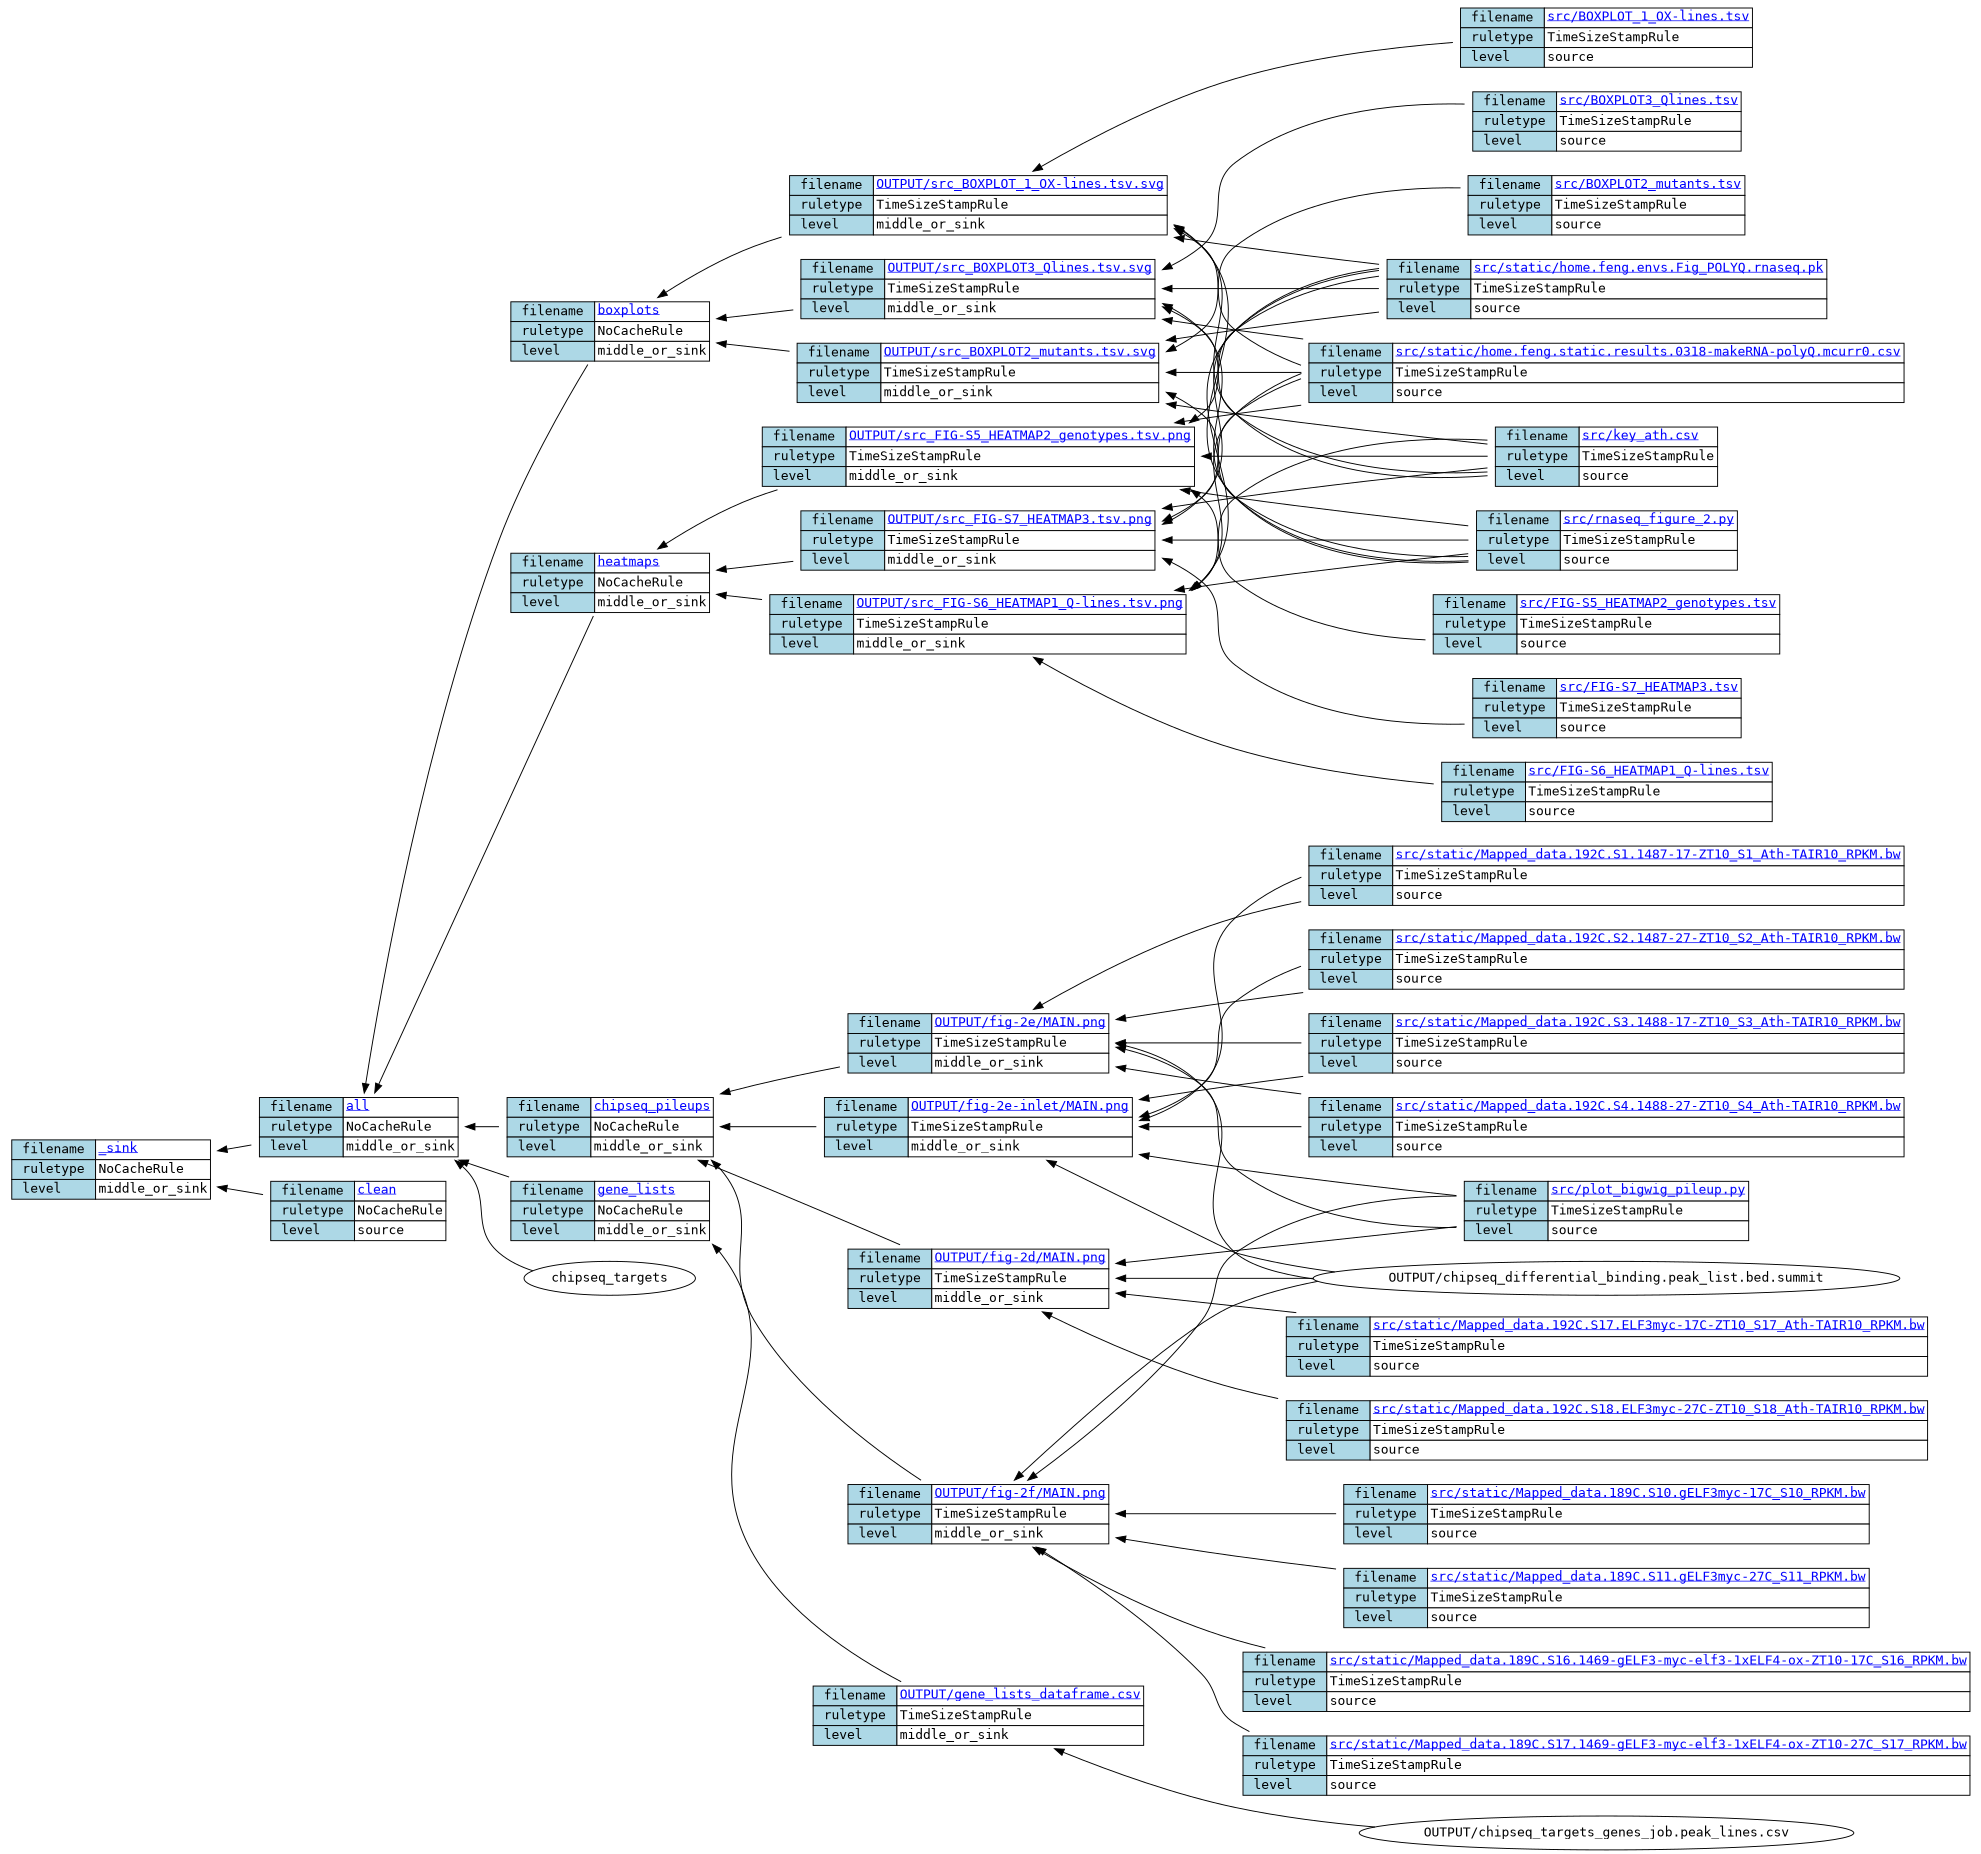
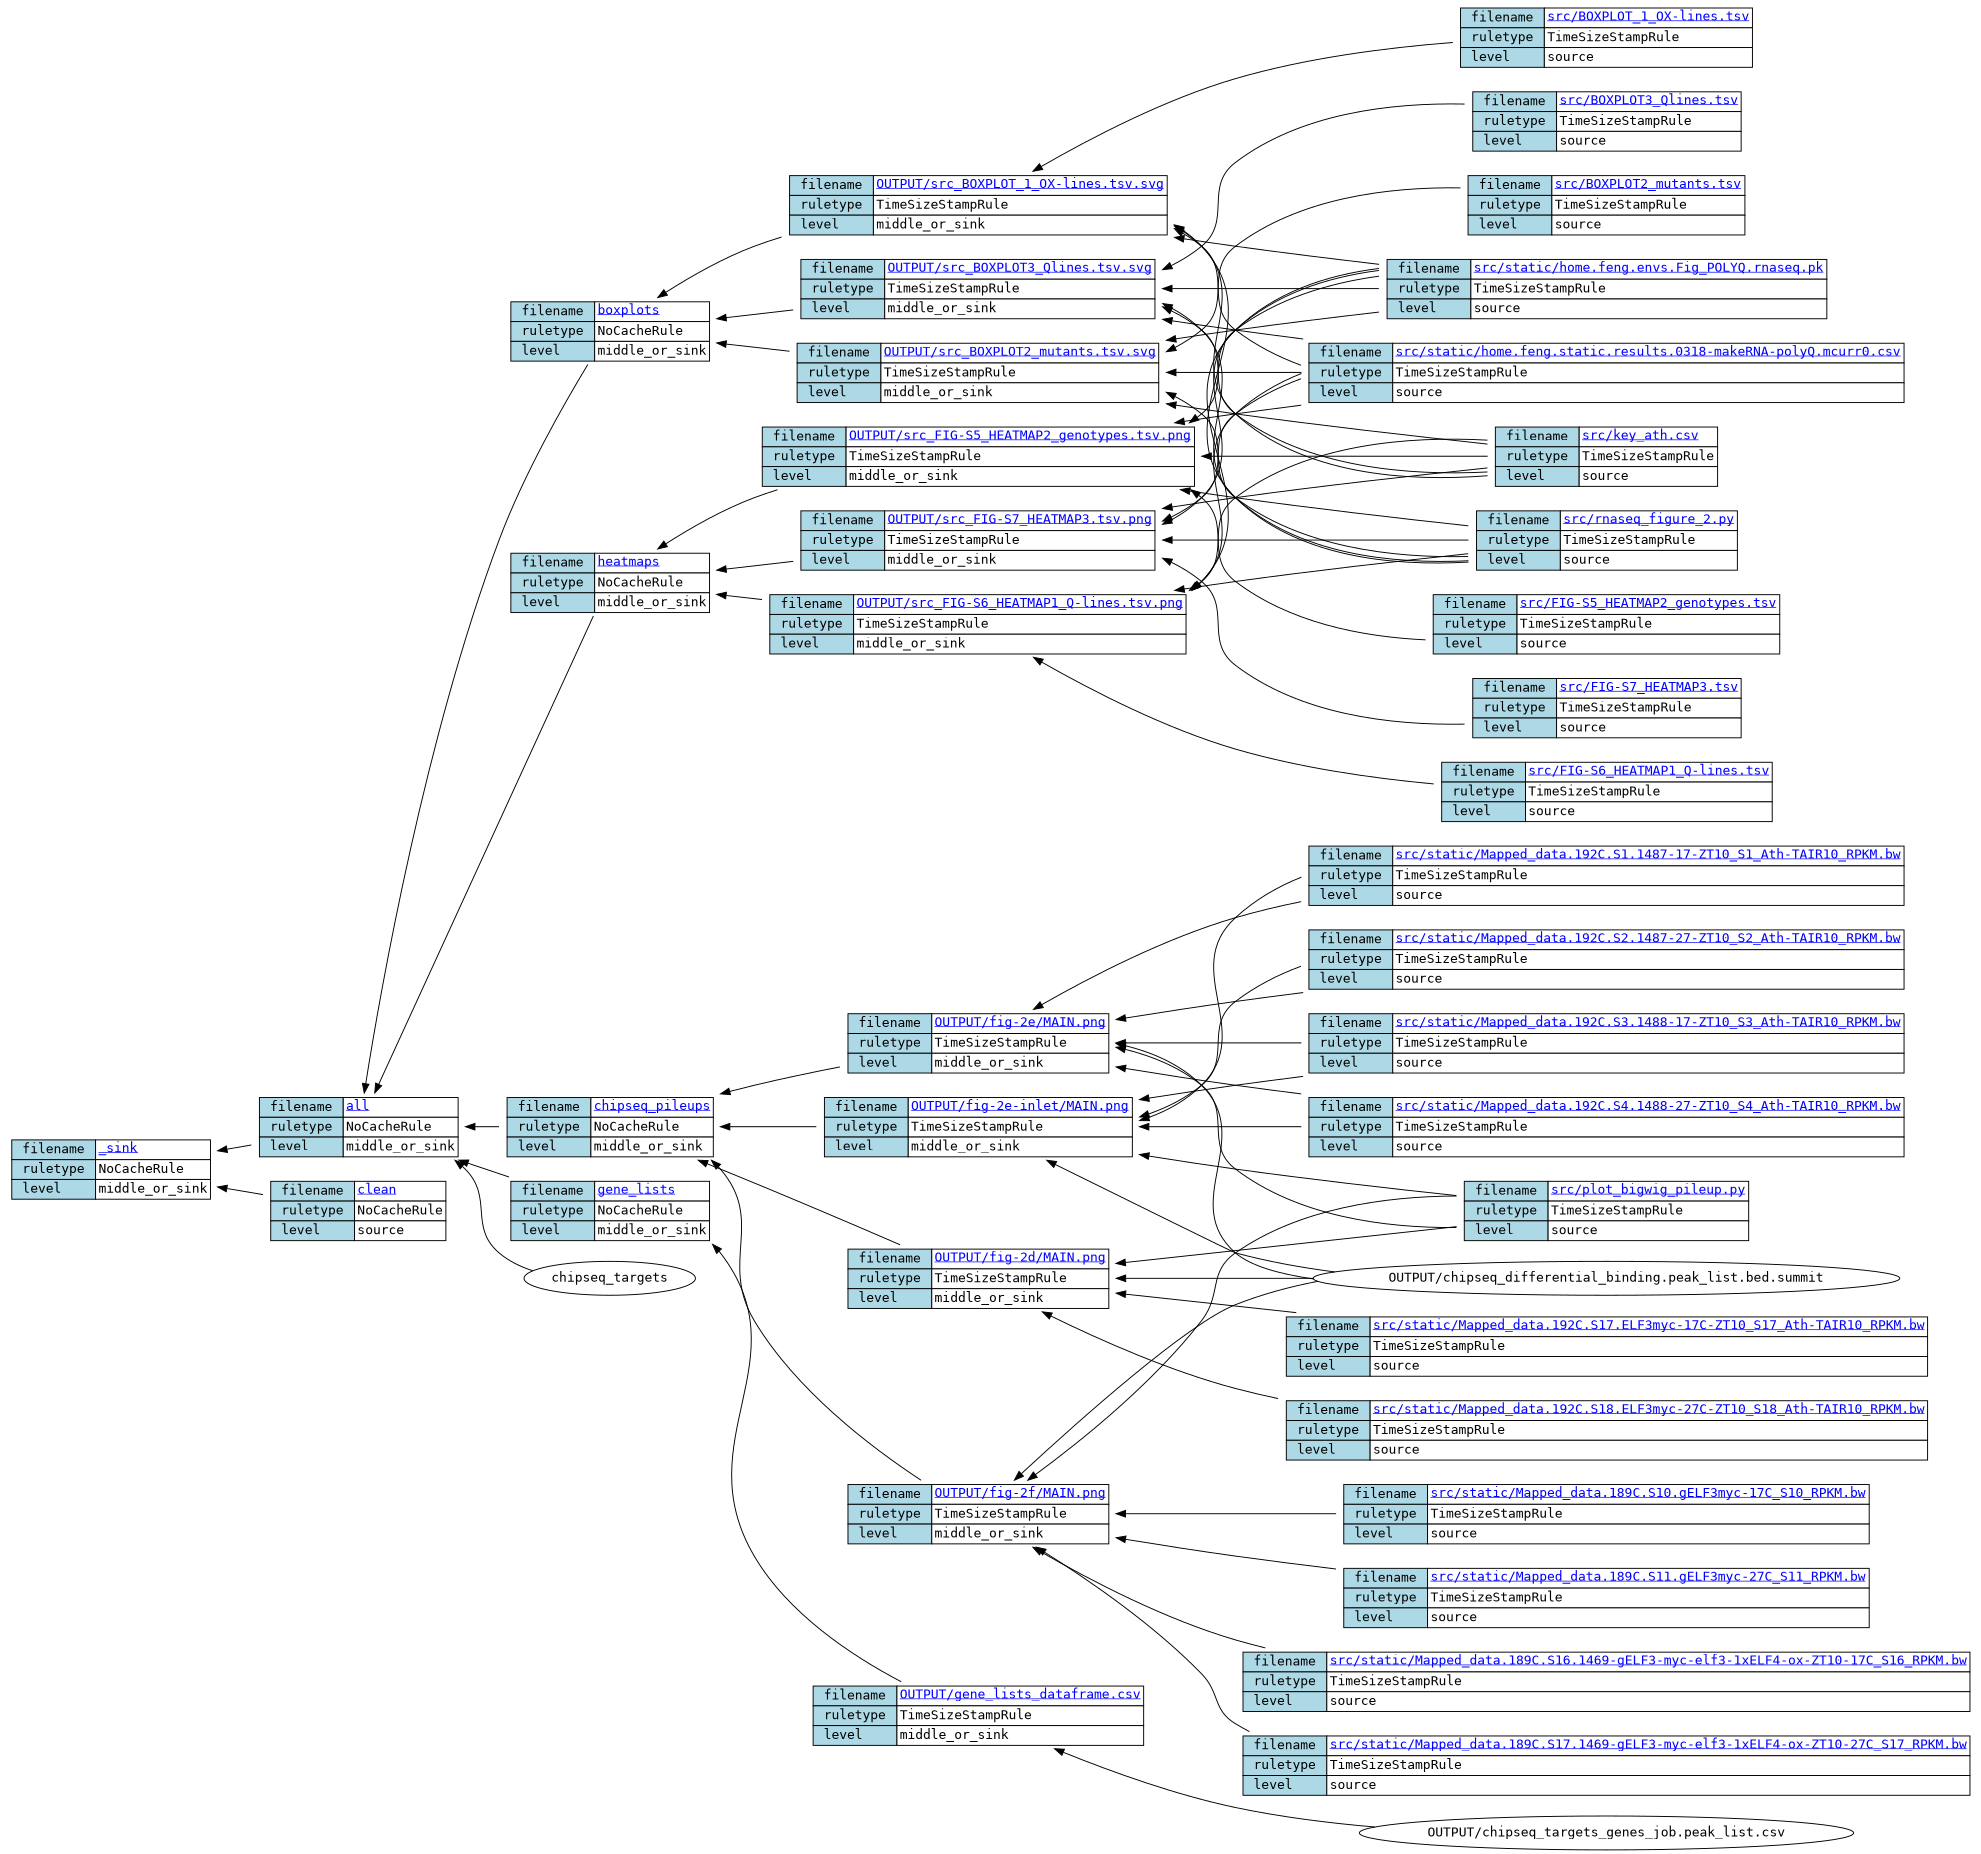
node "OUTPUT/chipseq_targets_genes_job.peak_lines.csv": label "OUTPUT/chipseq_targets_genes_job.peak_lines.csv" -> "OUTPUT/chipseq_targets_genes_job.peak_list.csv"
